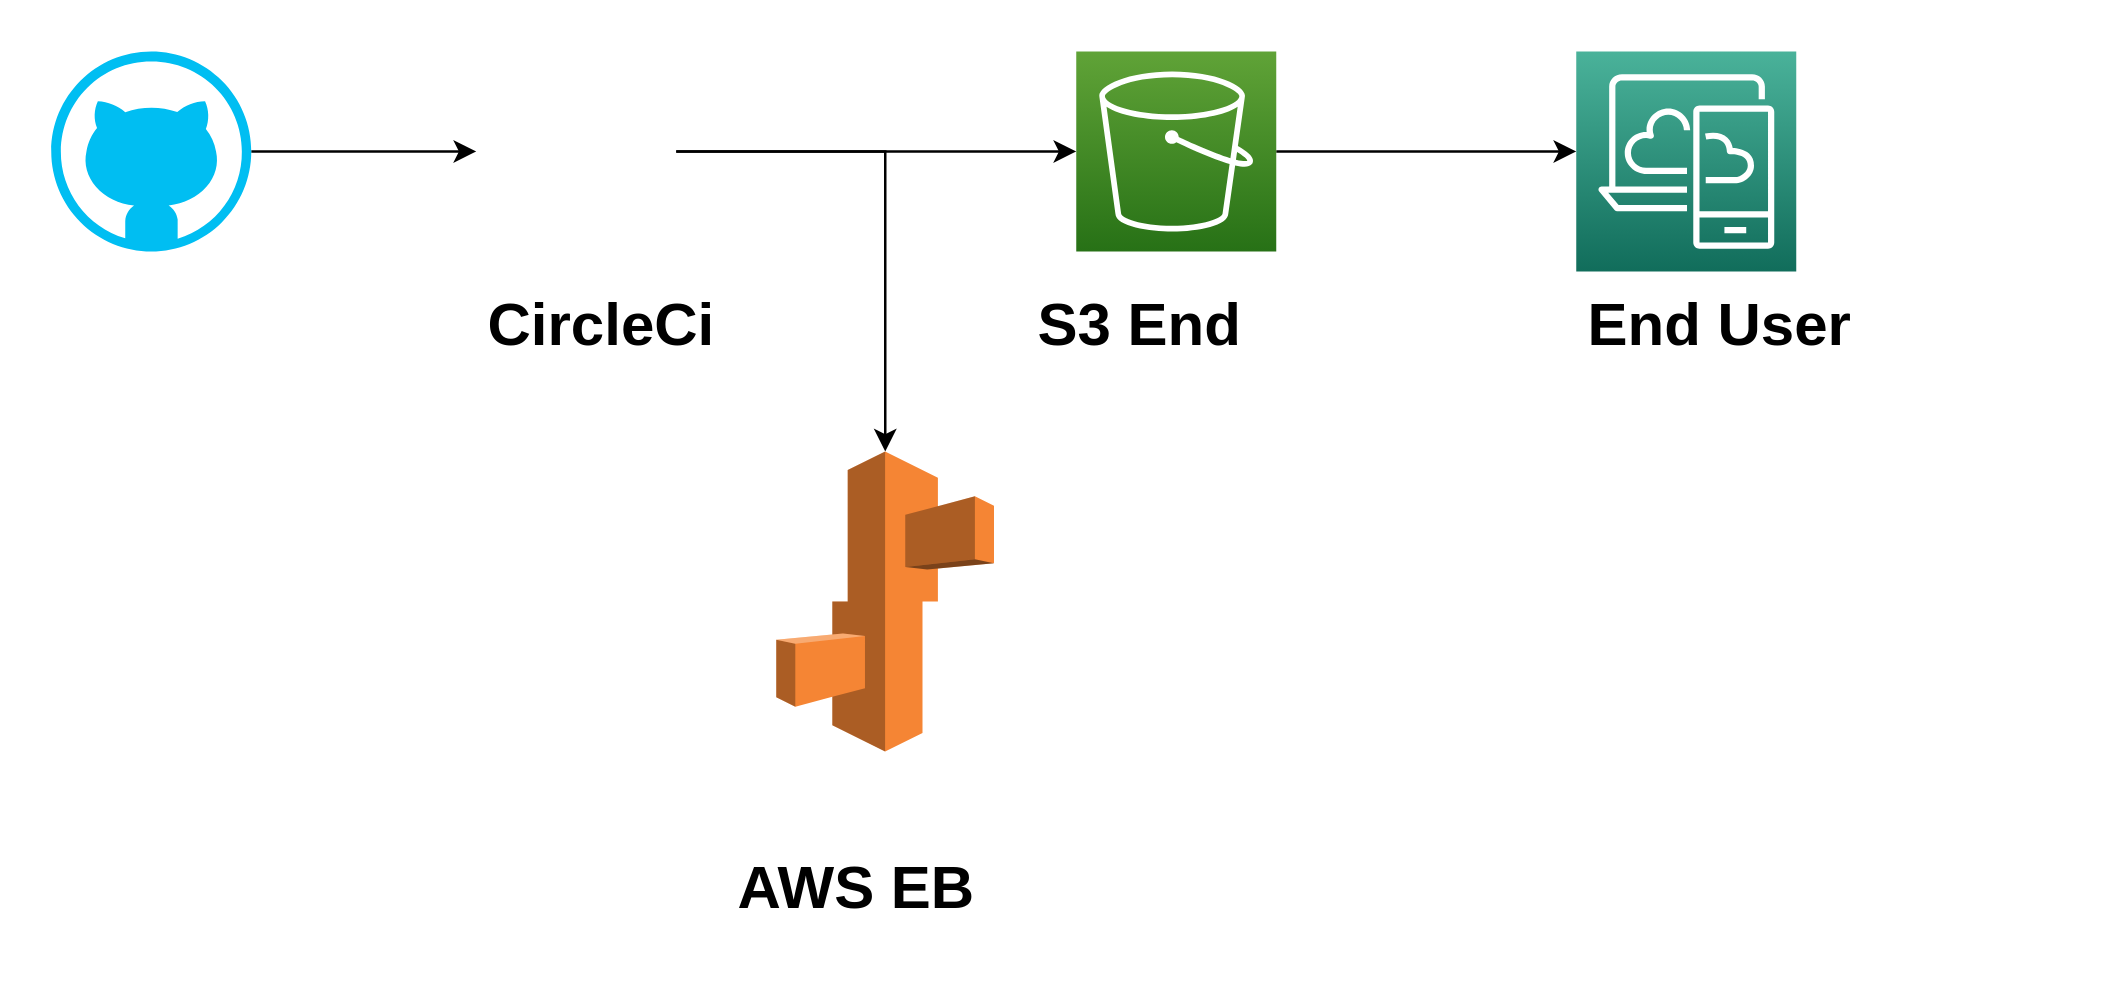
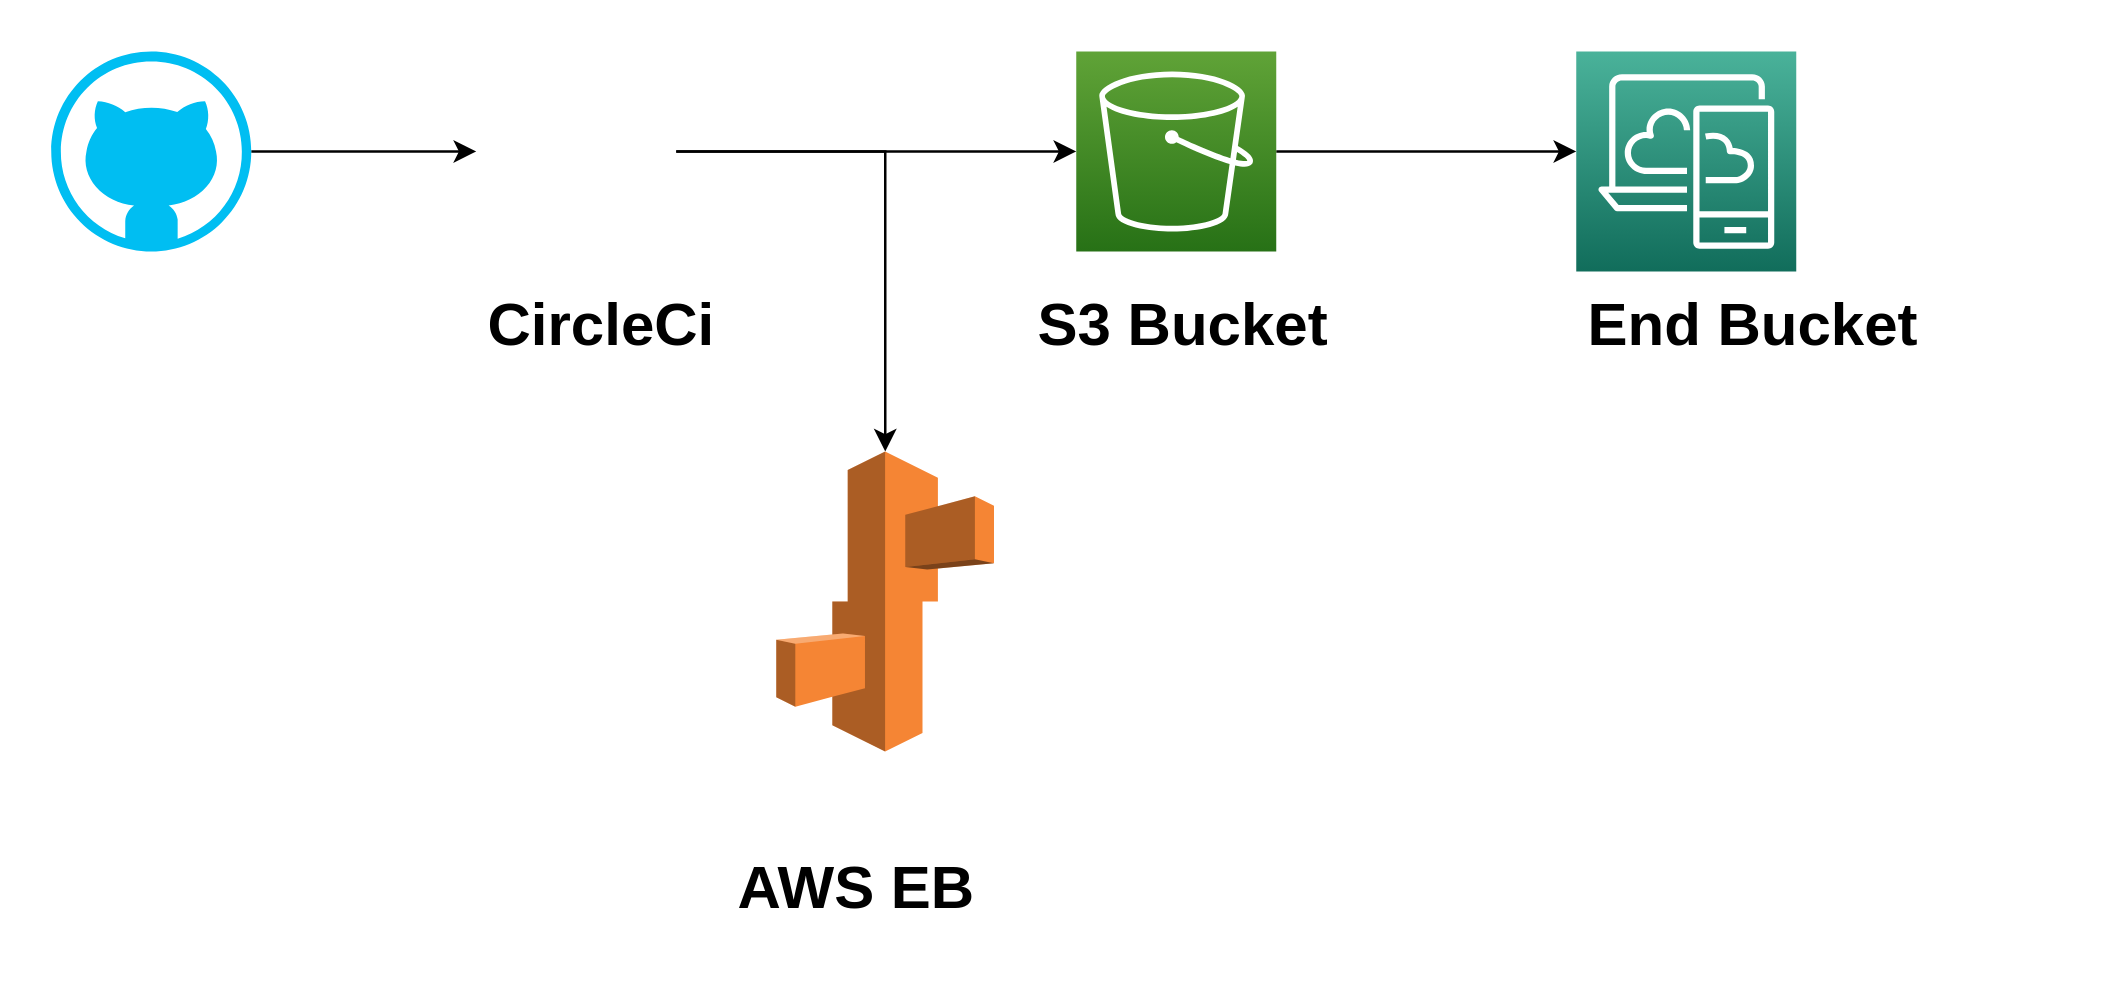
node "S3 End": label "S3 End" -> "S3 Bucket"
node "End User": label "End User" -> "End Bucket"
